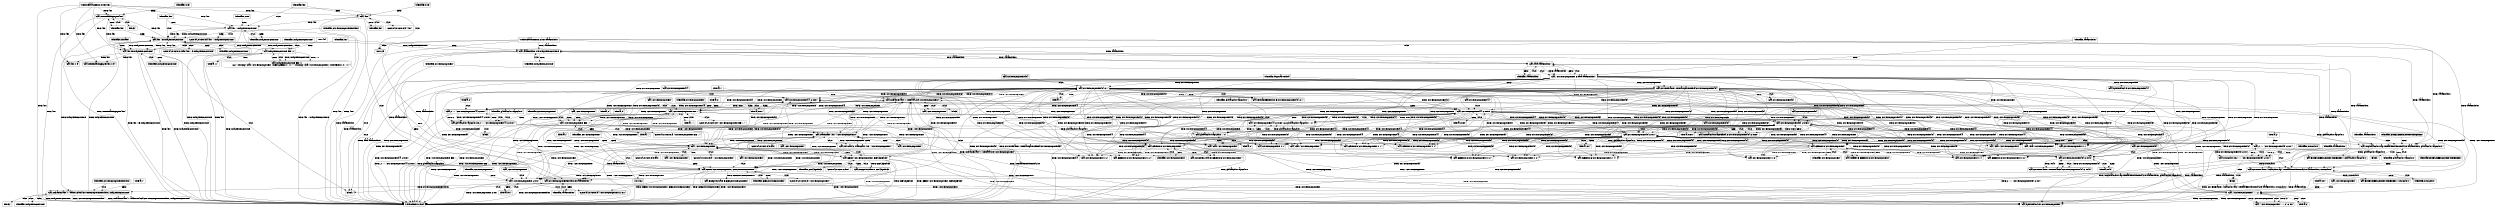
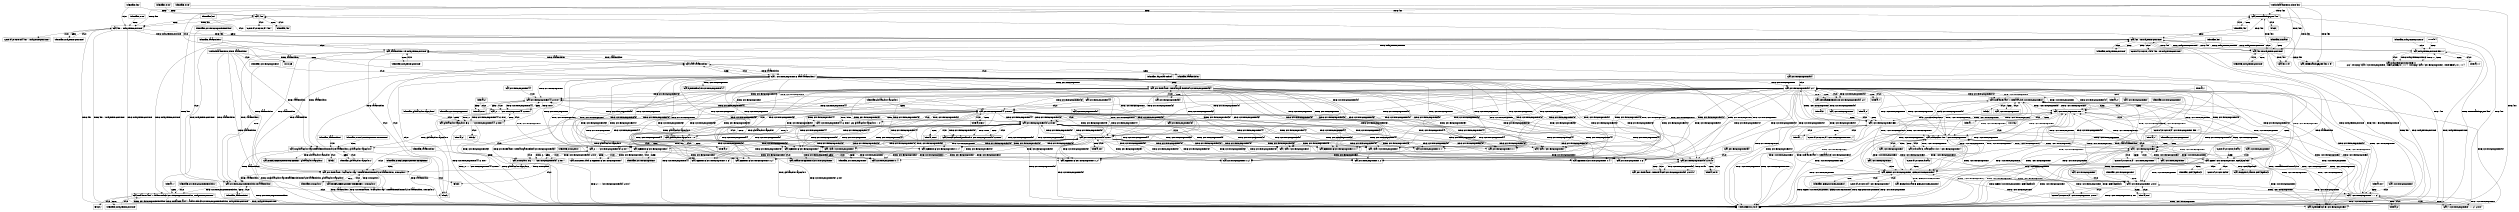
edge "(MethodParameterIn,size_t dataPosition)" -> "(Call,dataPosition += m_bytesToConsume)": removed, label "DDG: dataPosition"
edge "(Literal,0x07)" -> "(Call,currentComponent[4] & 0x07)": label "AST: " -> "CFG: "
edge "(Call,GETN(*currentComponent, GIFConsumeComment))" -> "1000482": now "(Call,GETN(*currentComponent, GIFConsumeComment))" -> "(Call,static_cast<int>(*currentComponent))"
edge "(Call,!*currentComponent)" -> "(Call,bytesInBlock = *currentComponent)": now "(ControlStructure,if (*currentComponent == '!'))" -> "(Call,bytesInBlock = *currentComponent)"
edge "(Call,2 << (currentComponent[8] & 0x7))" -> "(MethodReturn,bool)": added, label "DDG: currentComponent[8] & 0x7"
